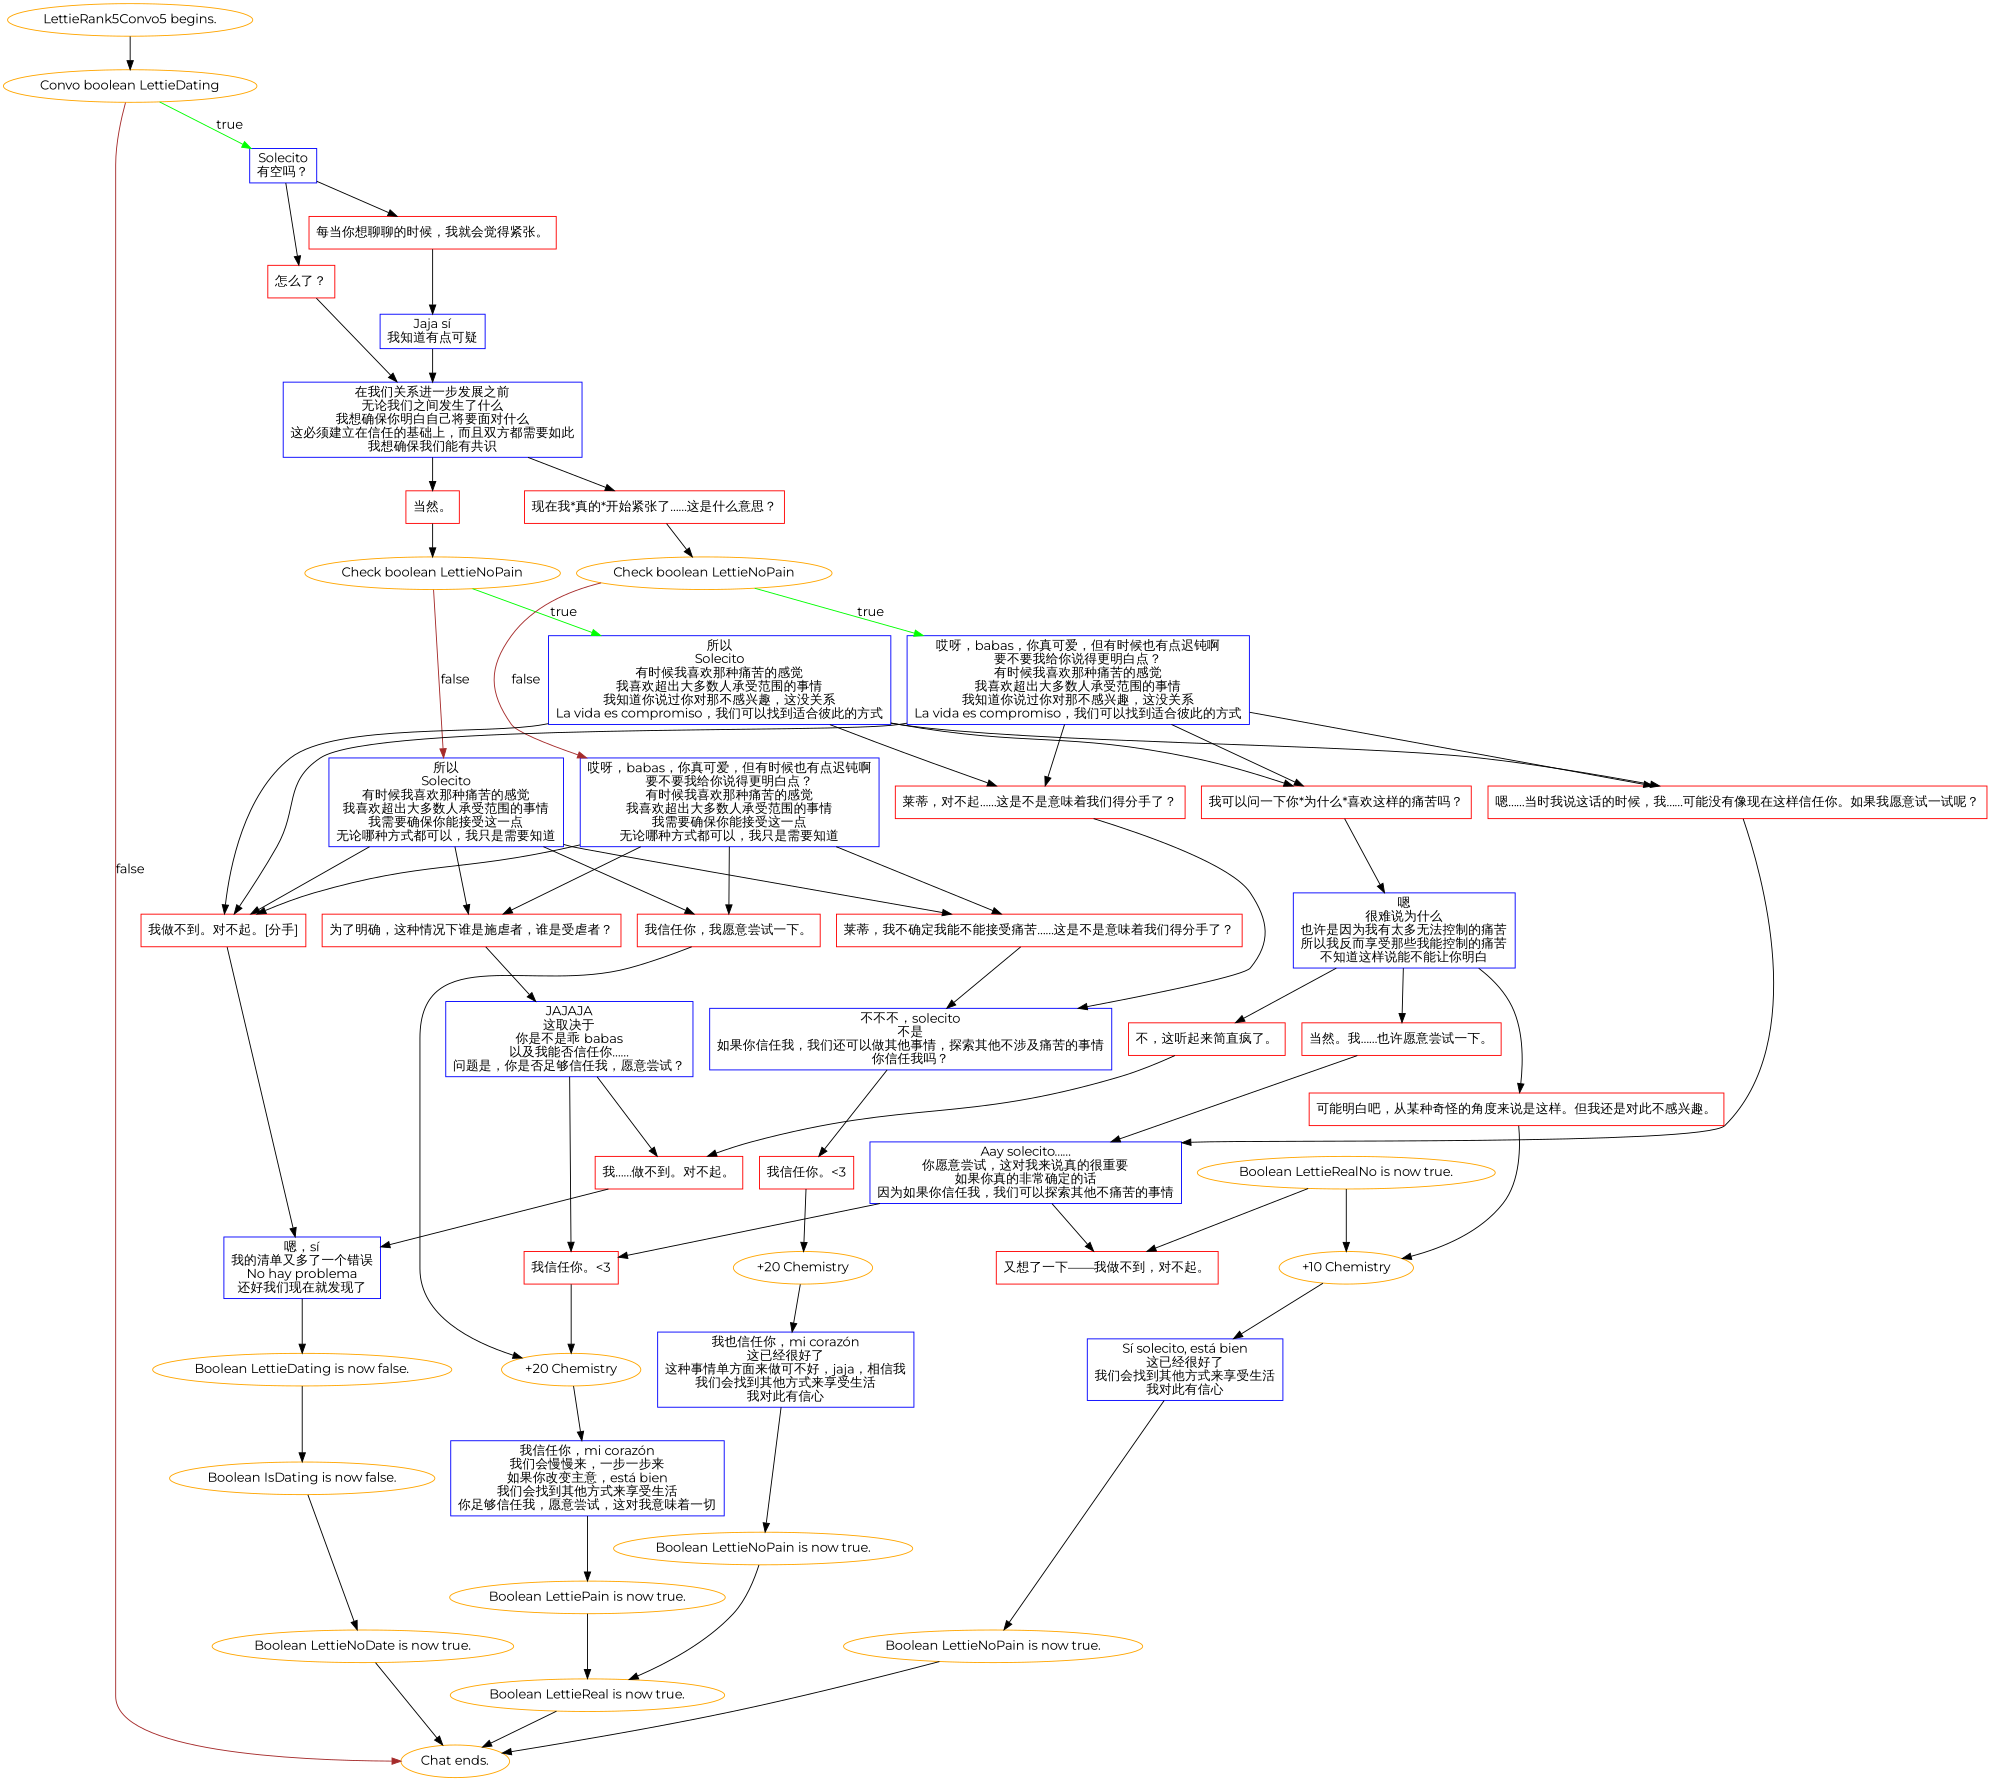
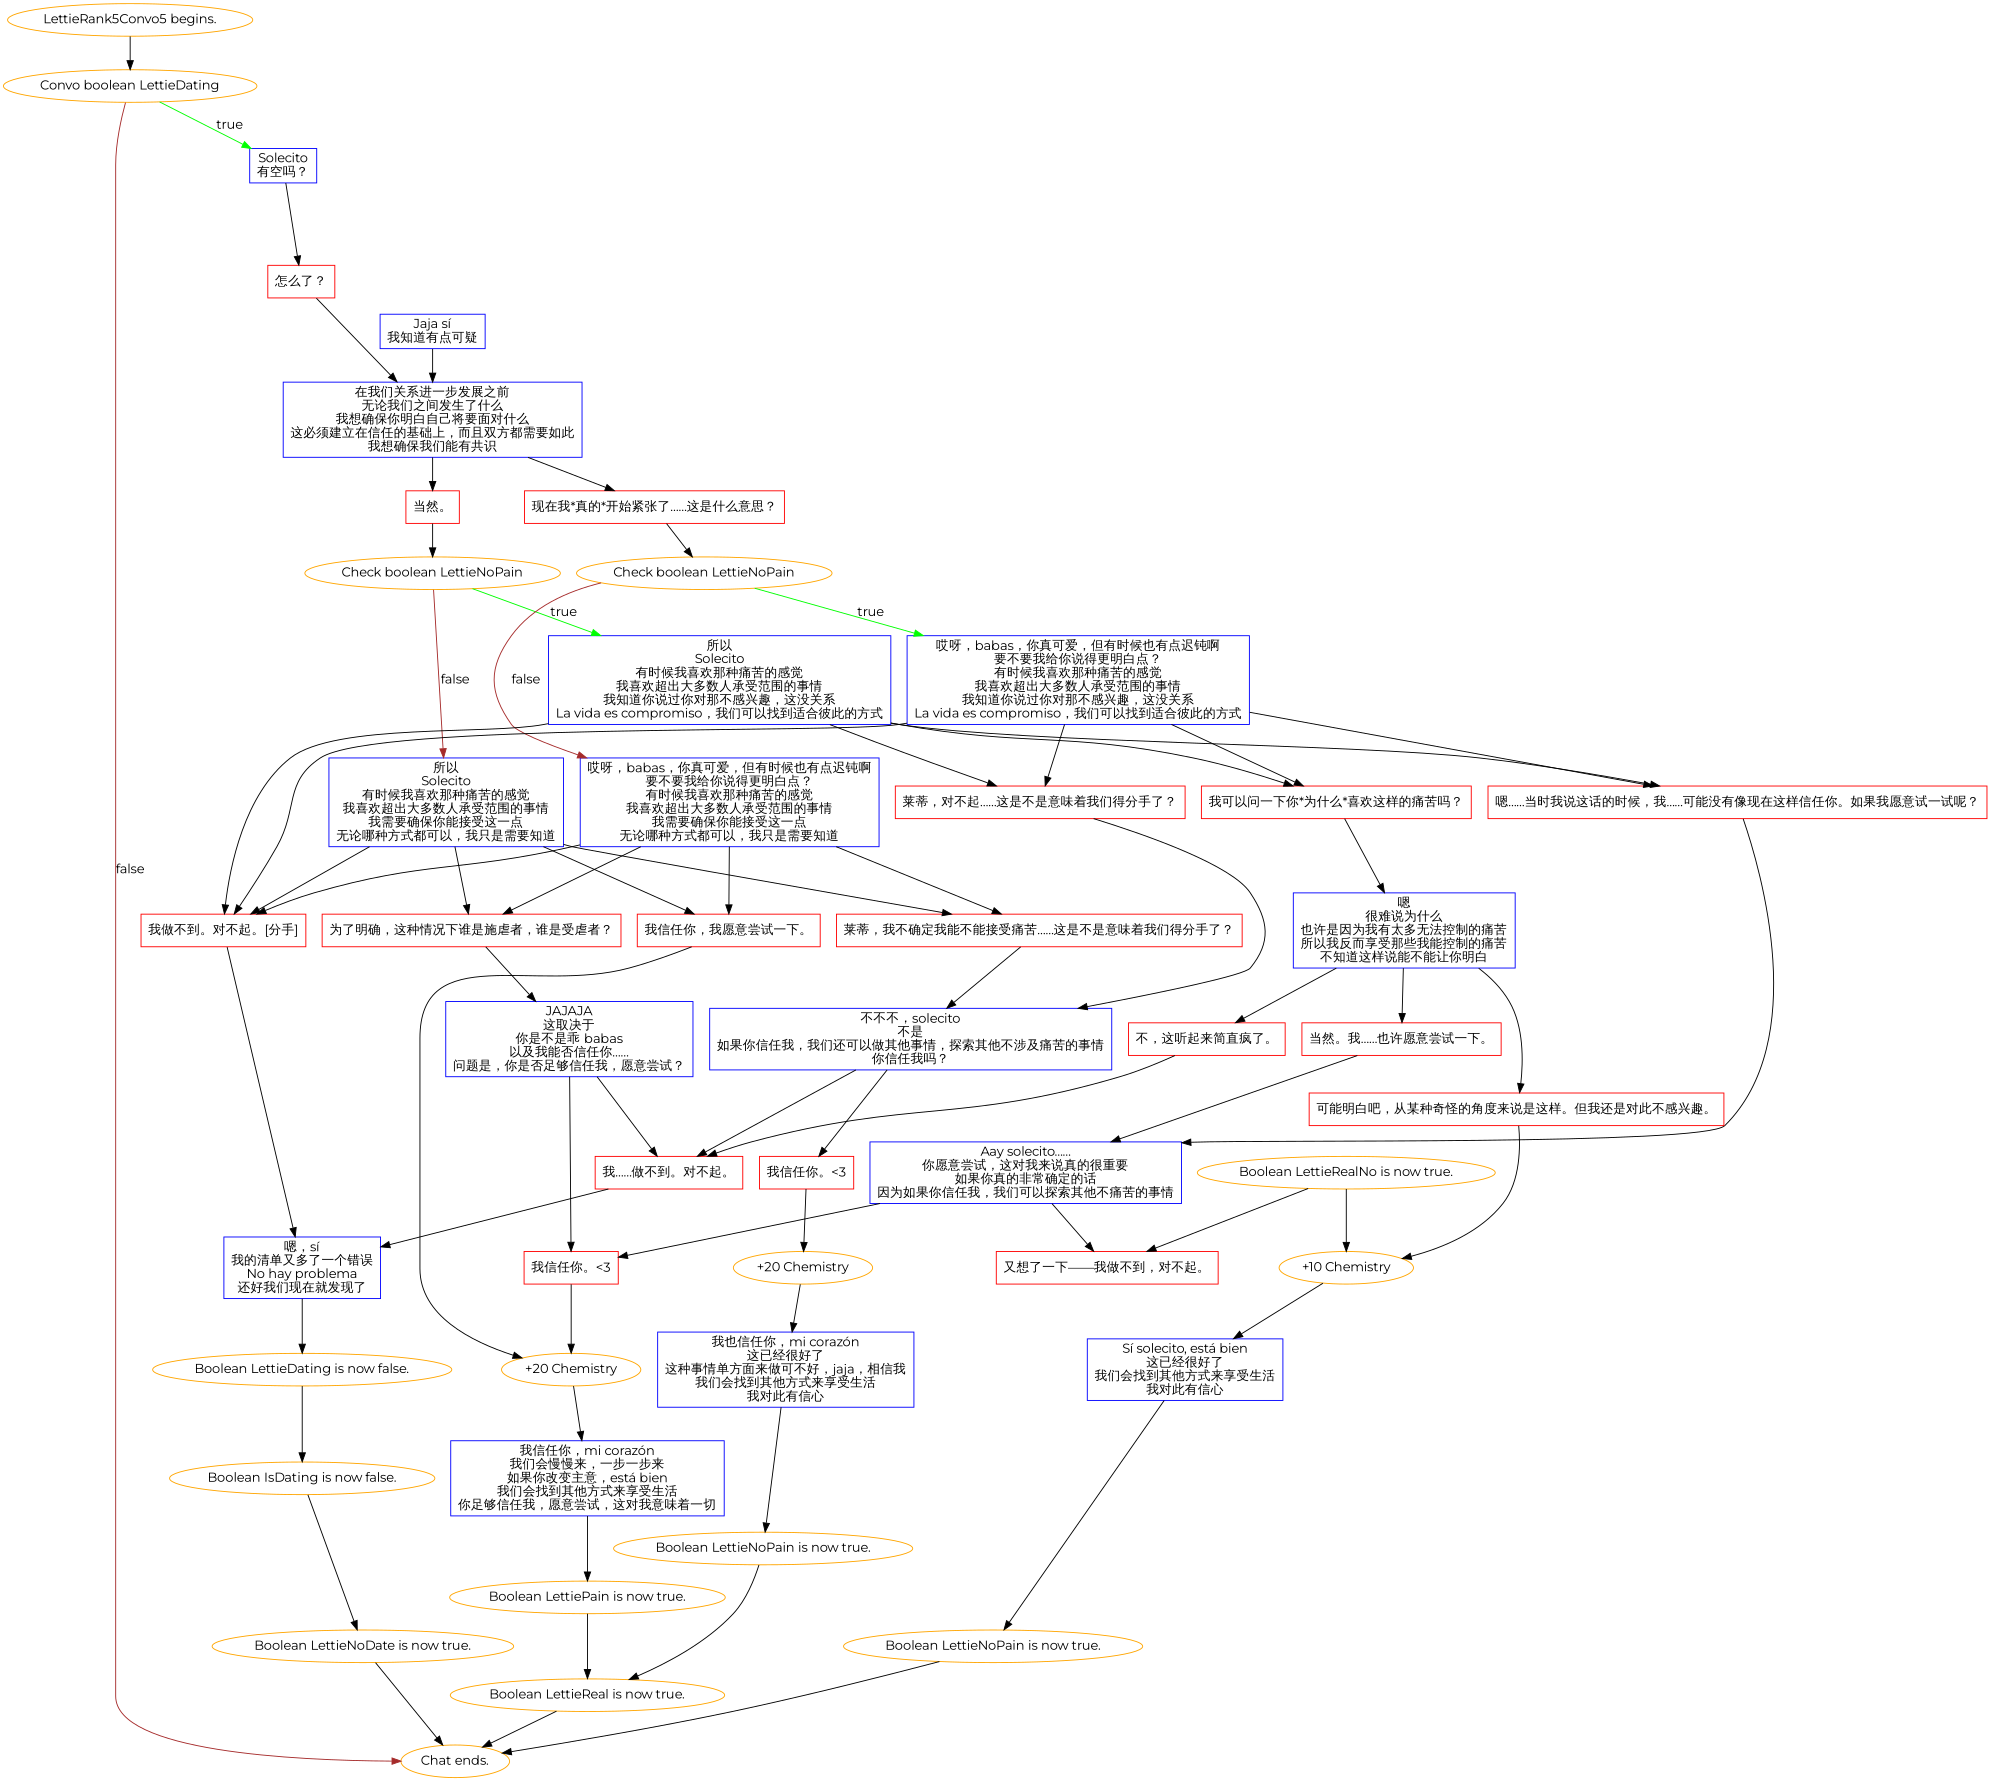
node "每当你想聊聊的时候，我就会觉得紧张。": removed
edge "不不不，solecito 不是 如果你信任我，我们还可以做其他事情，探索其他不涉及痛苦的事情 你信任我吗？" -> "我……做不到。对不起。": added
